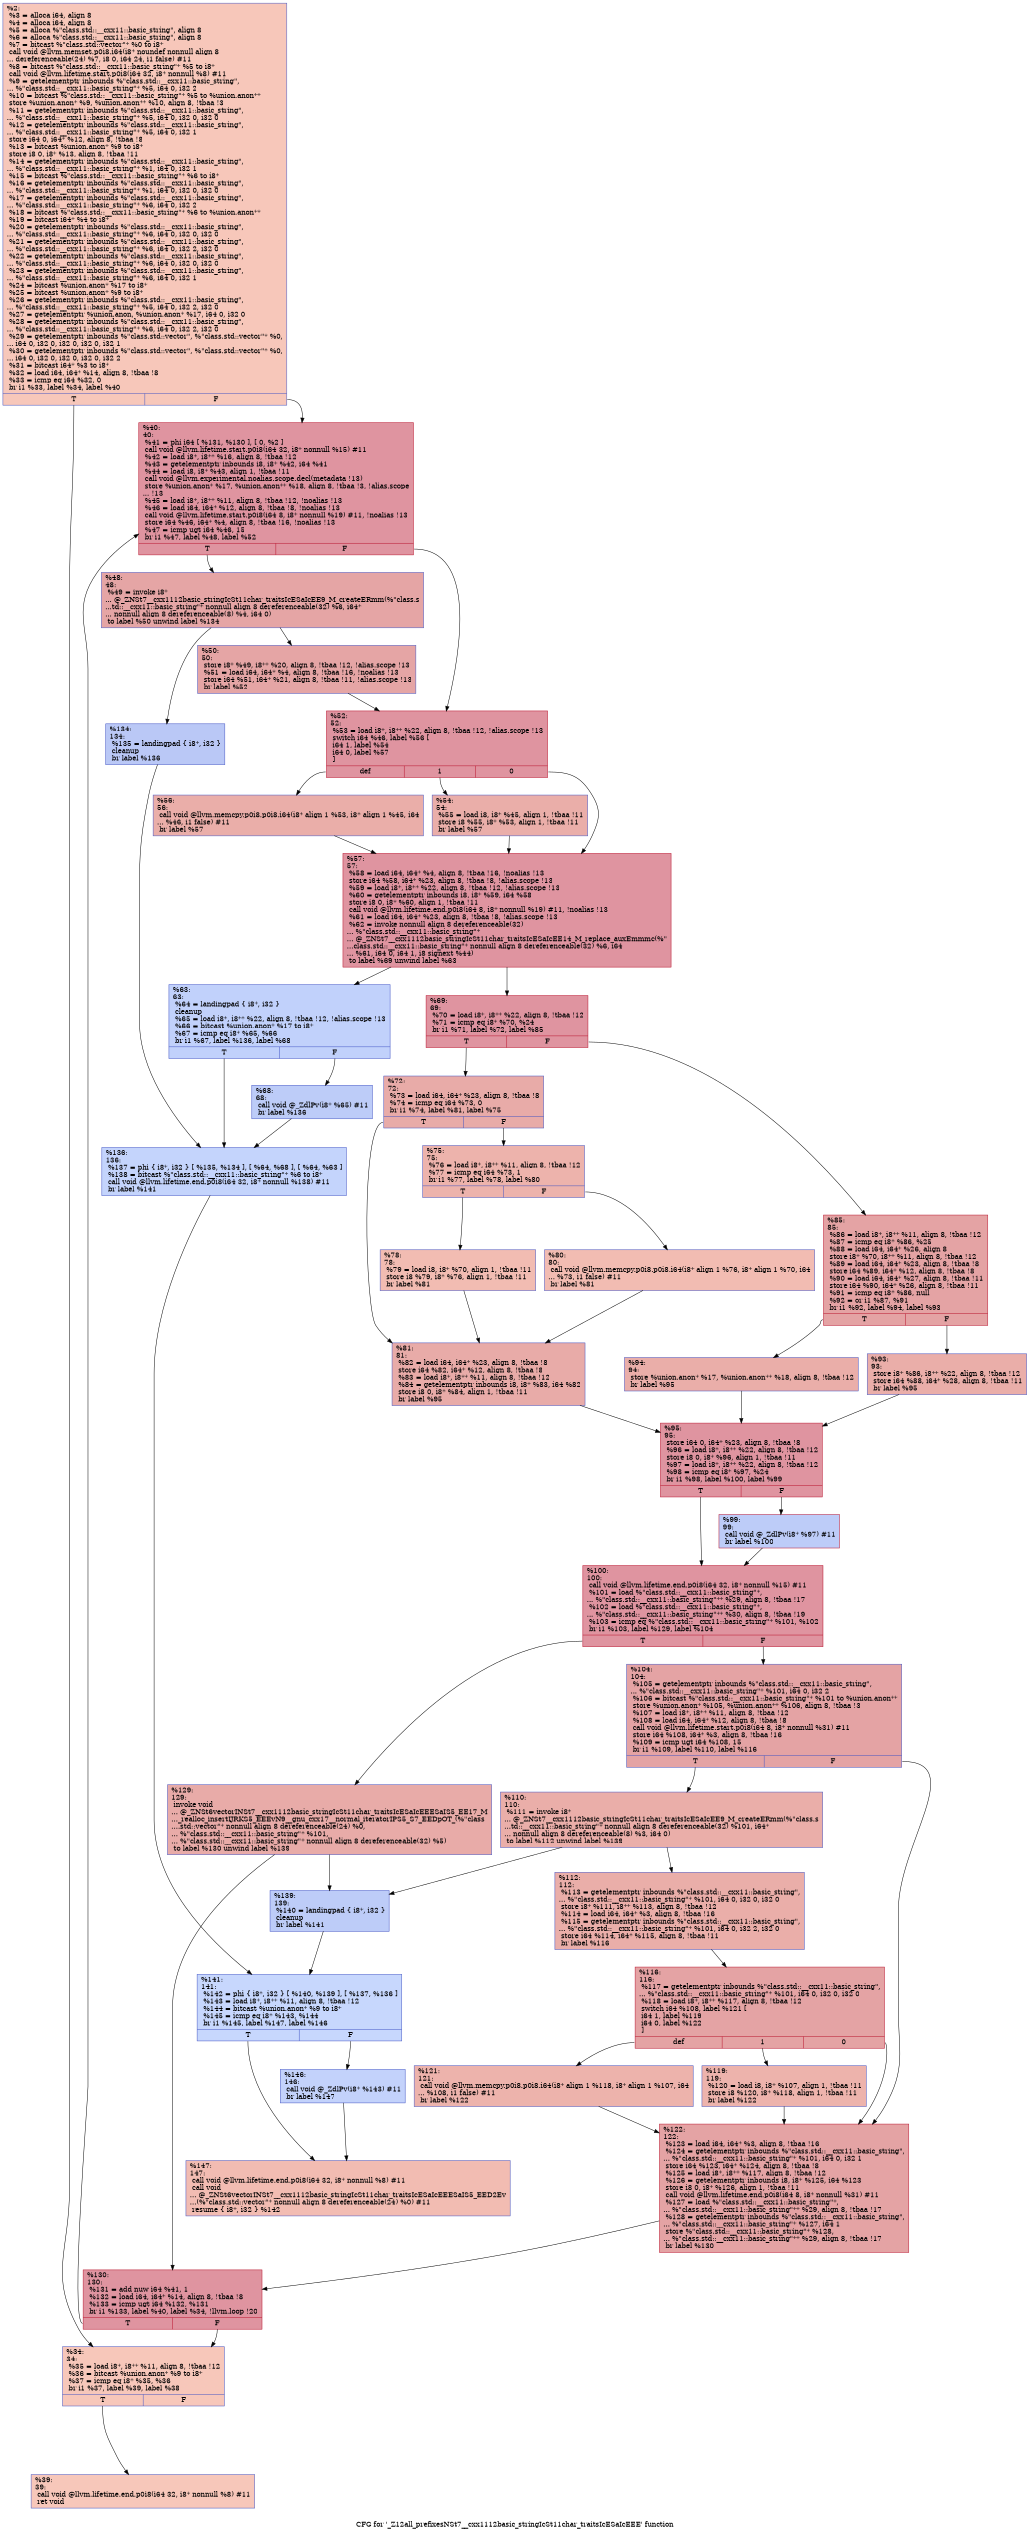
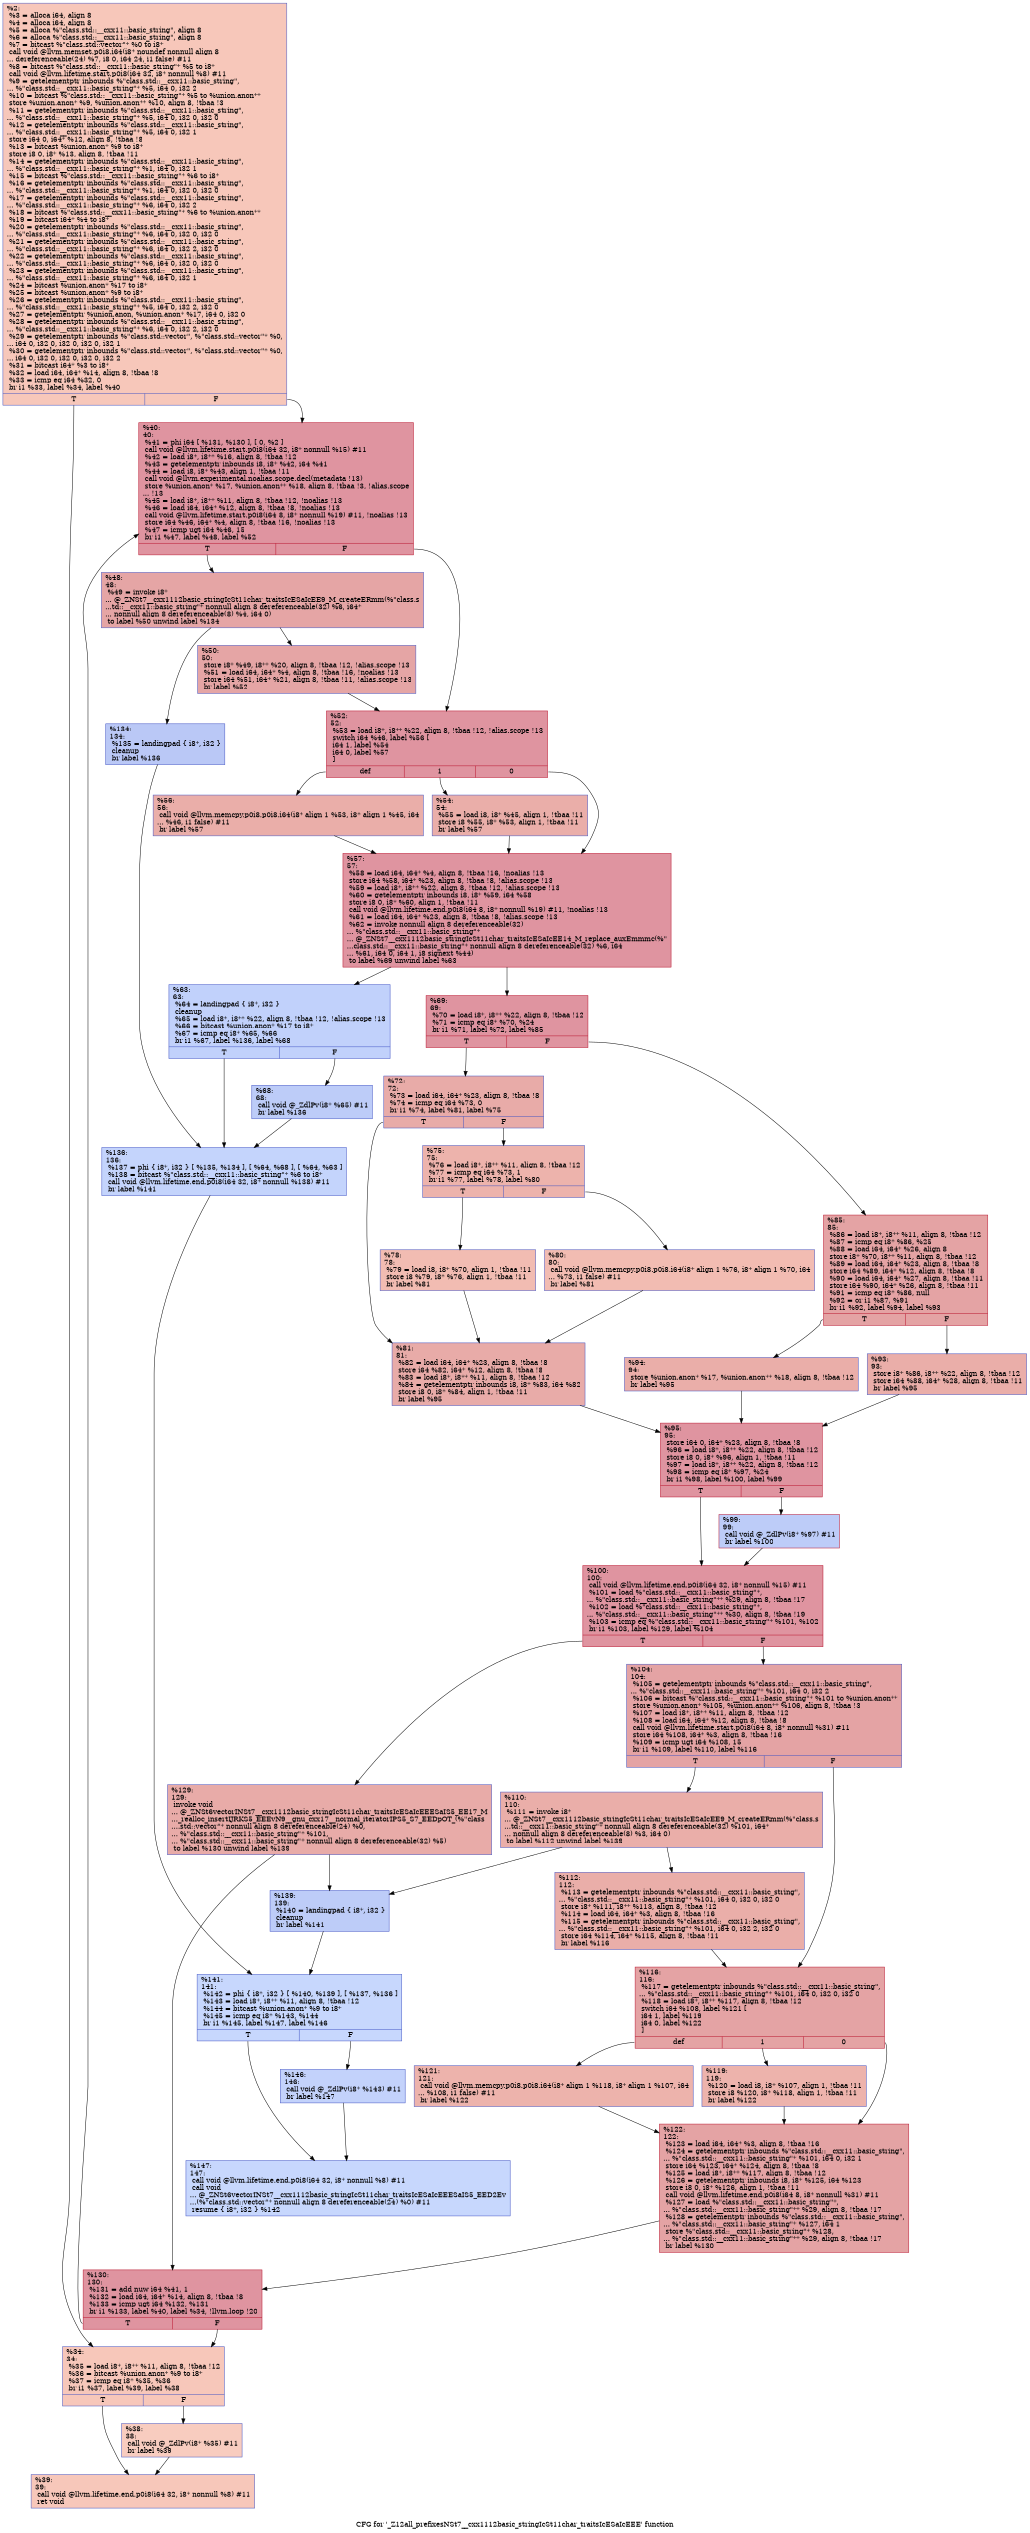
edge "%104:" -> "%122:": now "%104:" -> "%116:"
node "%147:": fillcolor #e1675170 -> #81a4fb70
node "%38:": added
